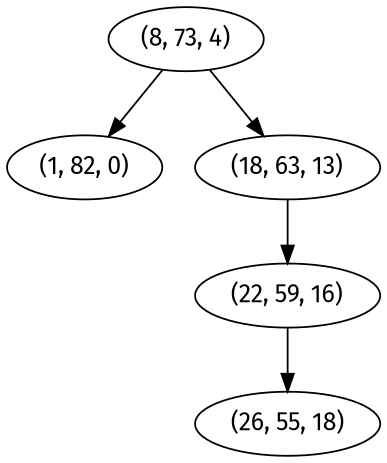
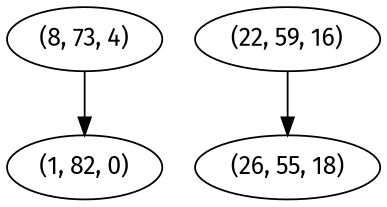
node "(18, 63, 13)": removed
